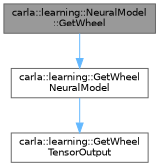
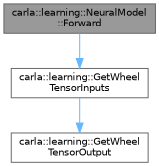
node "carla::learning::NeuralModel ::GetWheel": label "carla::learning::NeuralModel ::GetWheel" -> "carla::learning::NeuralModel ::Forward"
node "carla::learning::GetWheel NeuralModel": label "carla::learning::GetWheel NeuralModel" -> "carla::learning::GetWheel TensorInputs"
